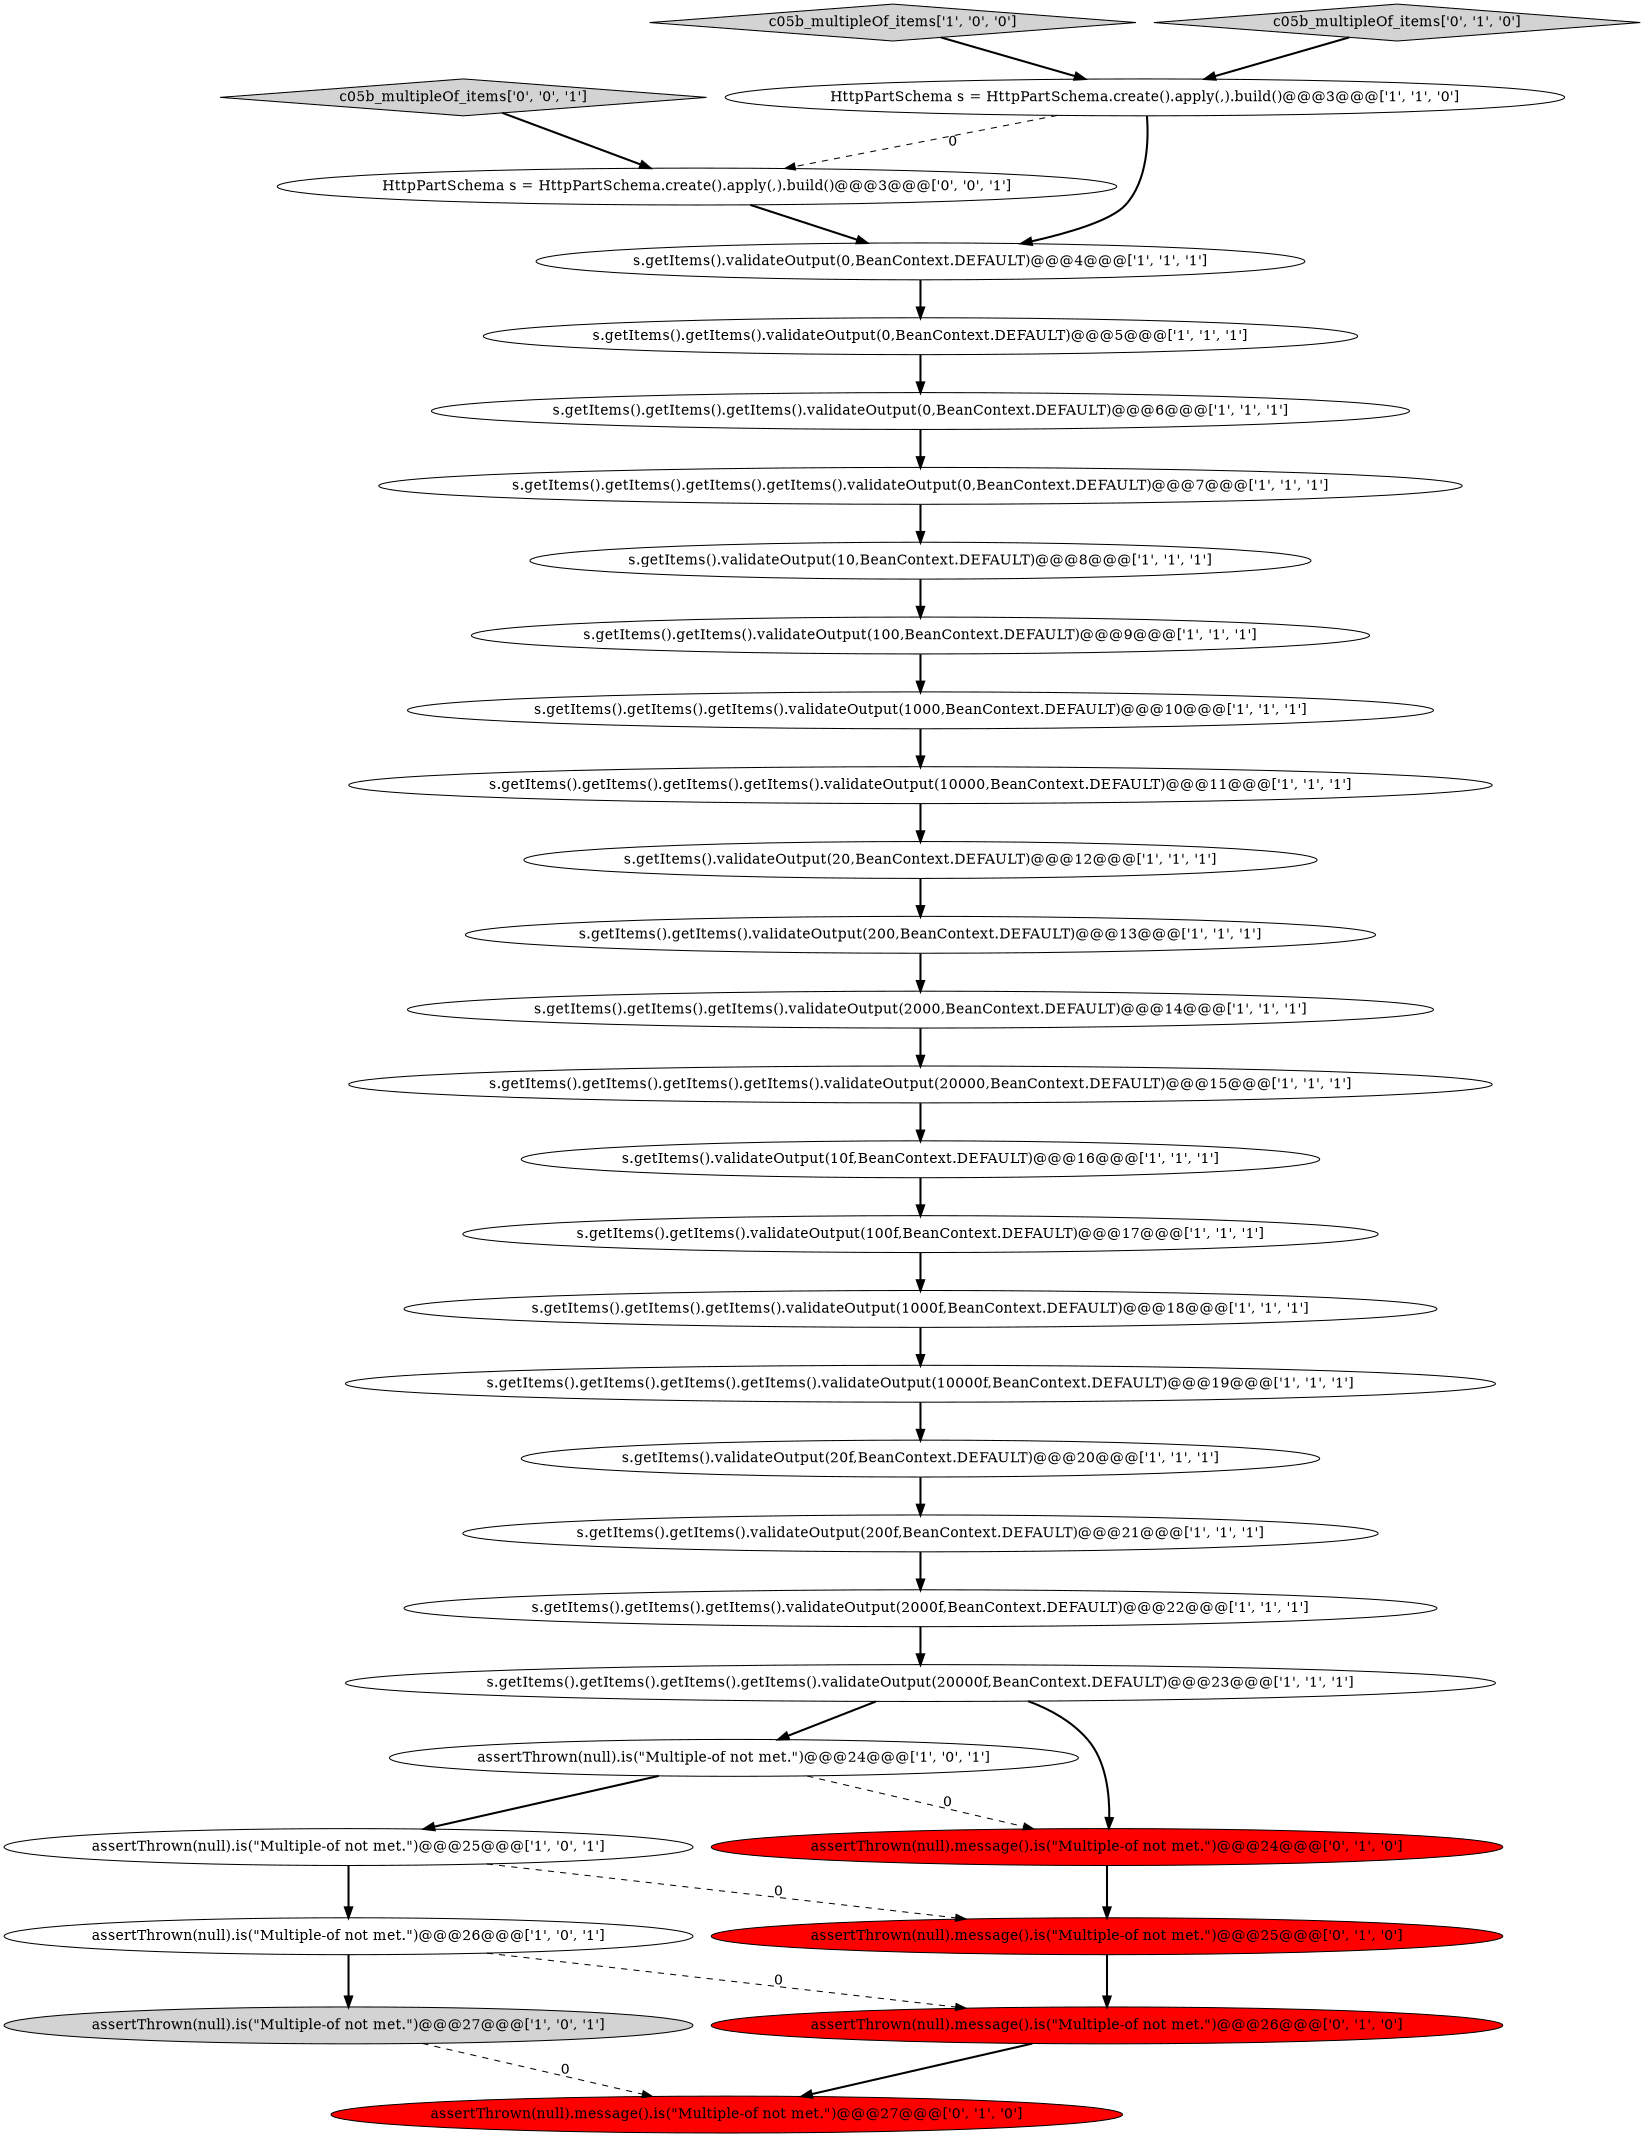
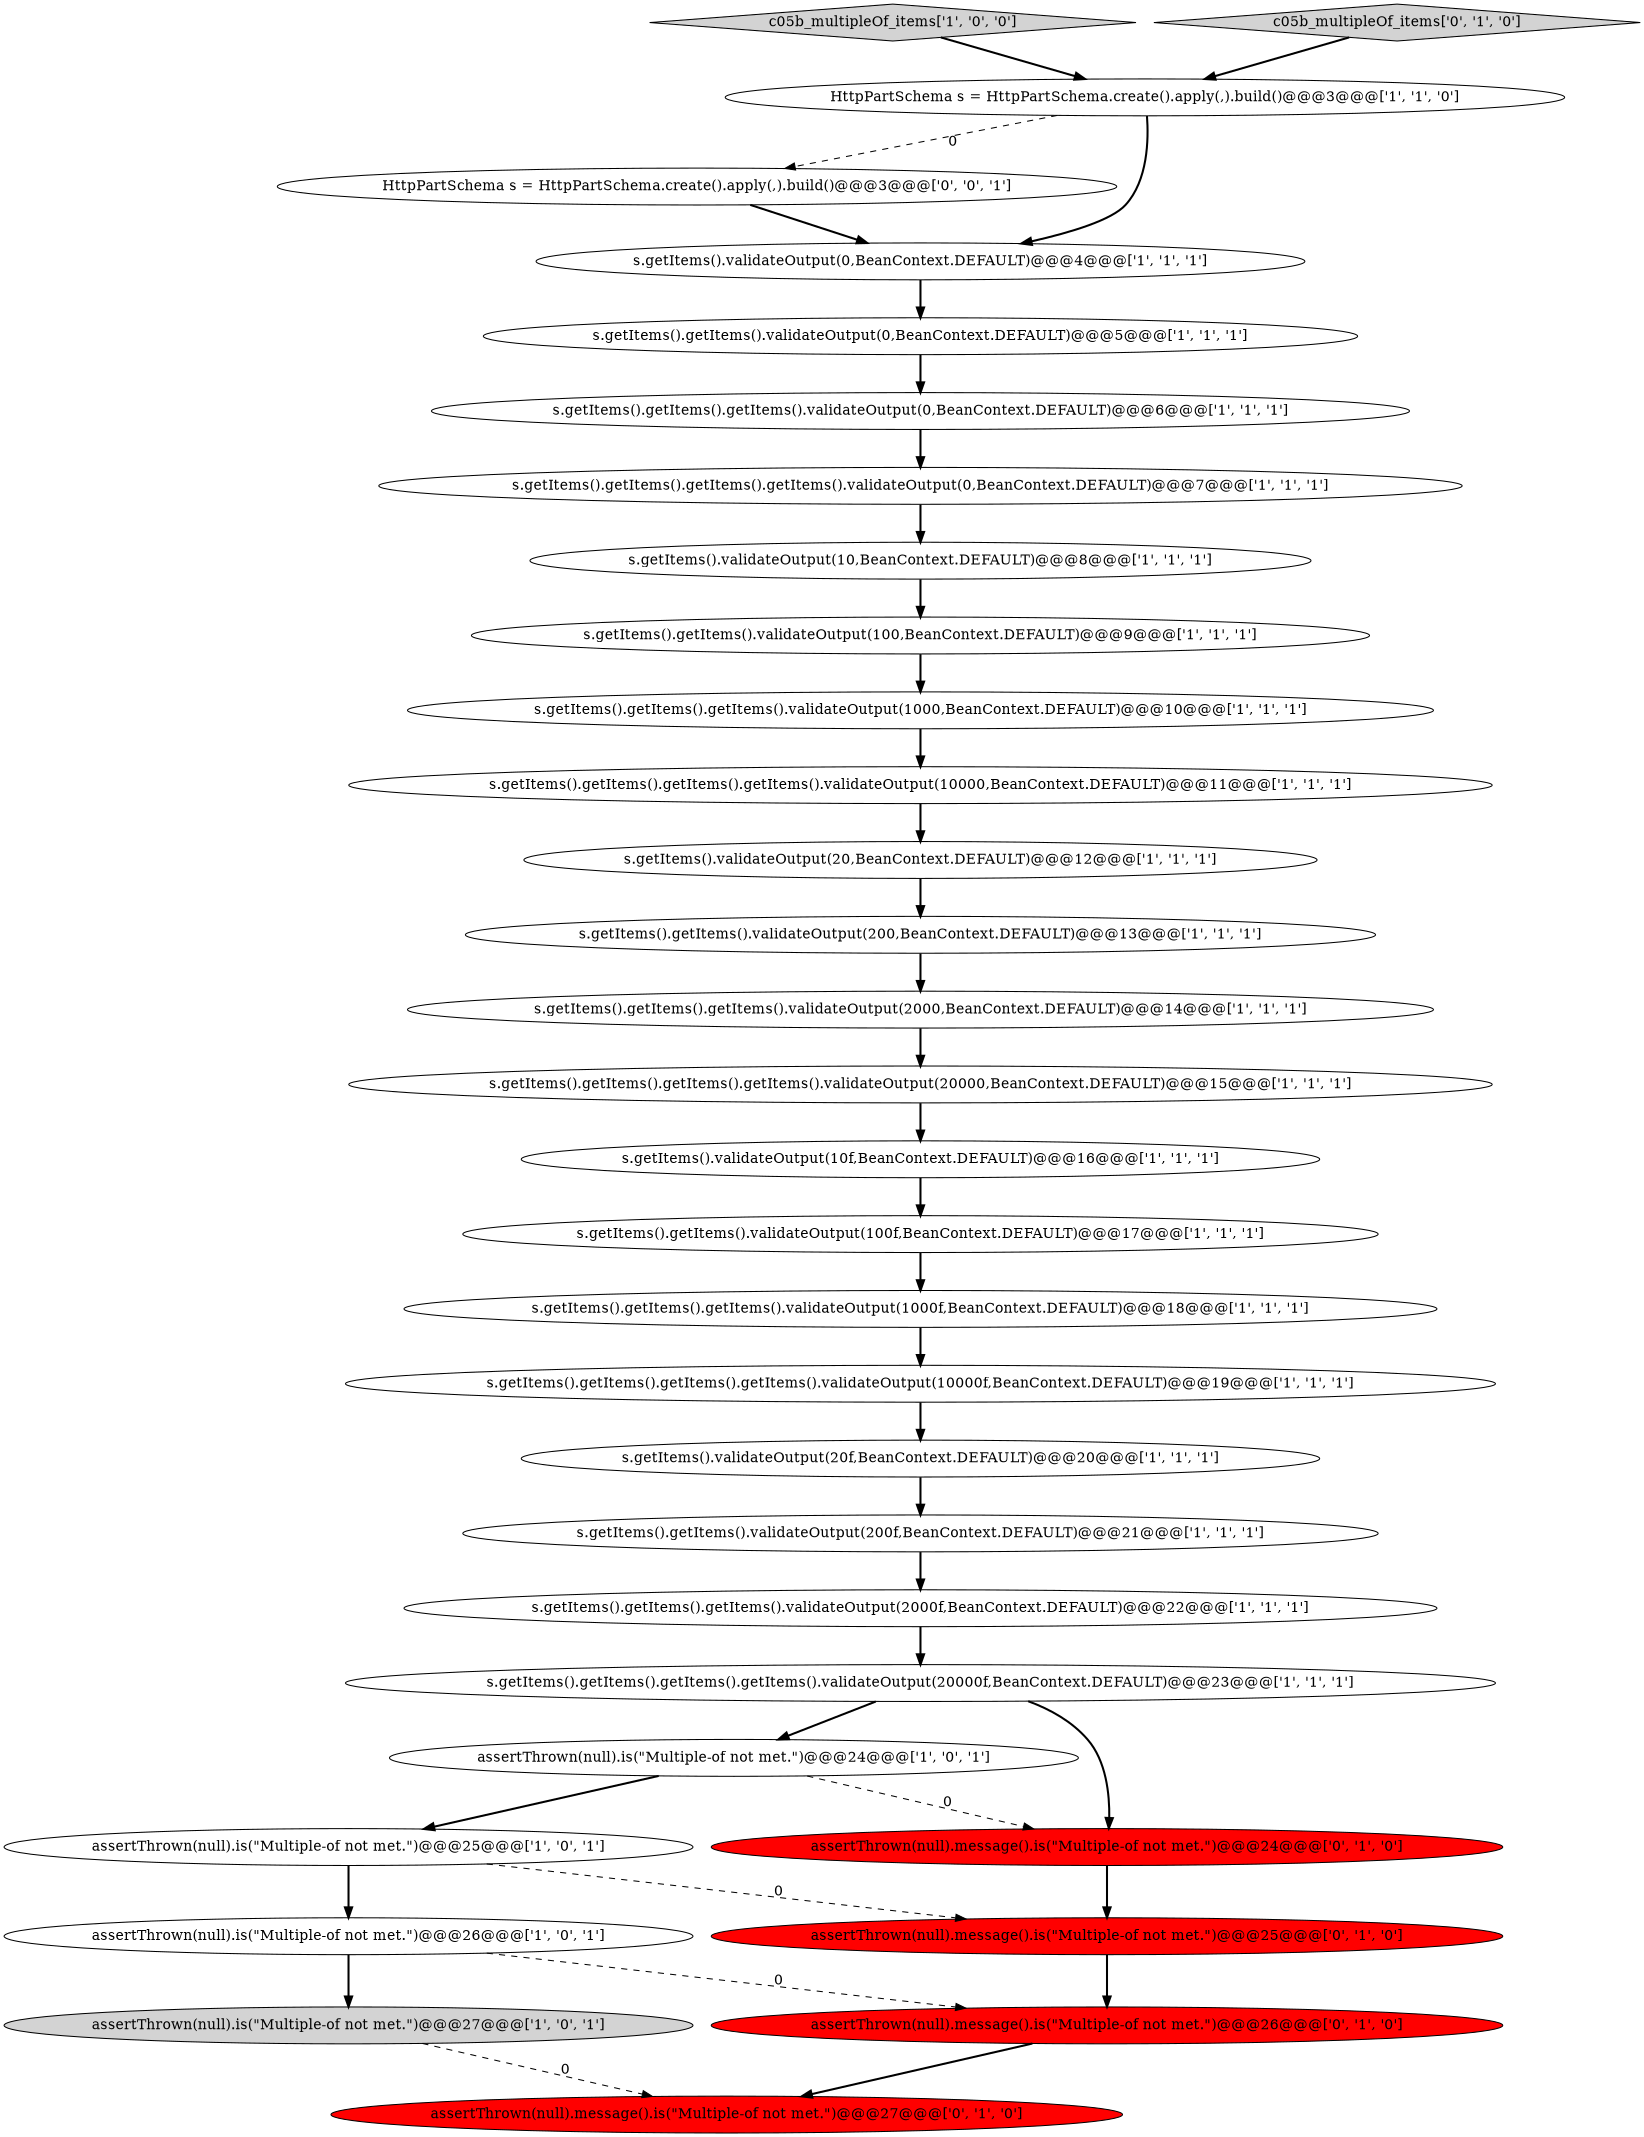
node "c05b_multipleOf_items['0', '0', '1']": removed
